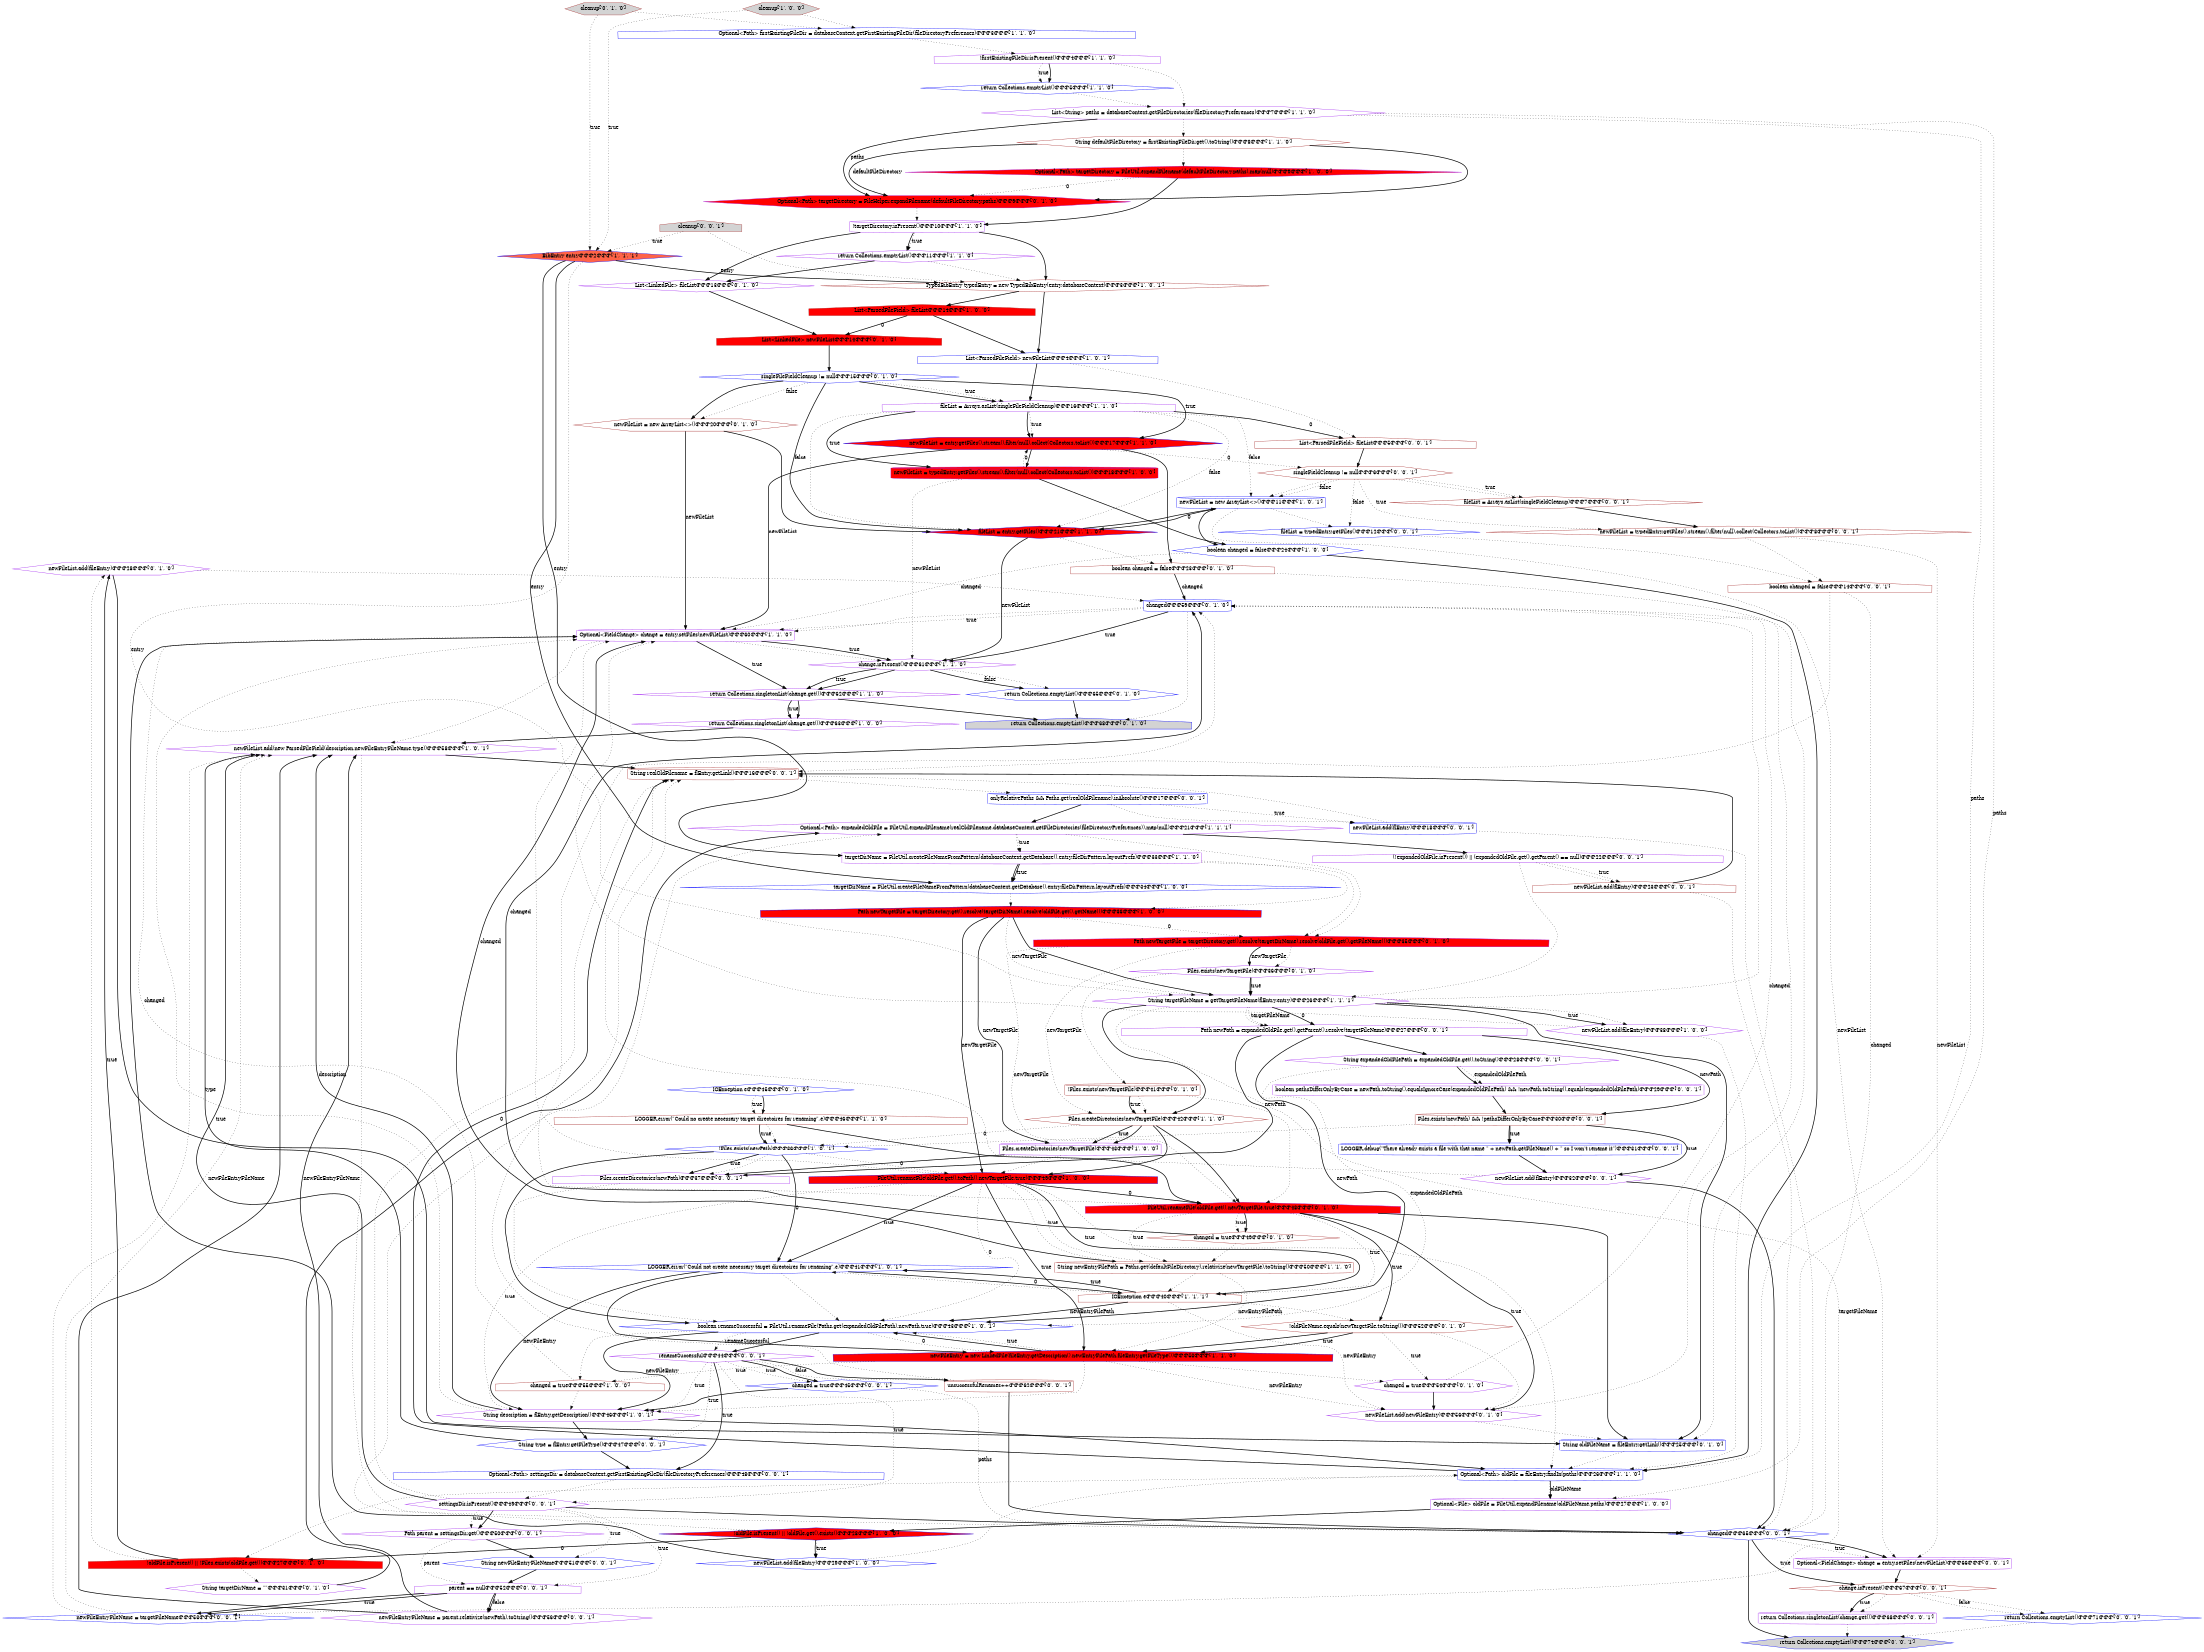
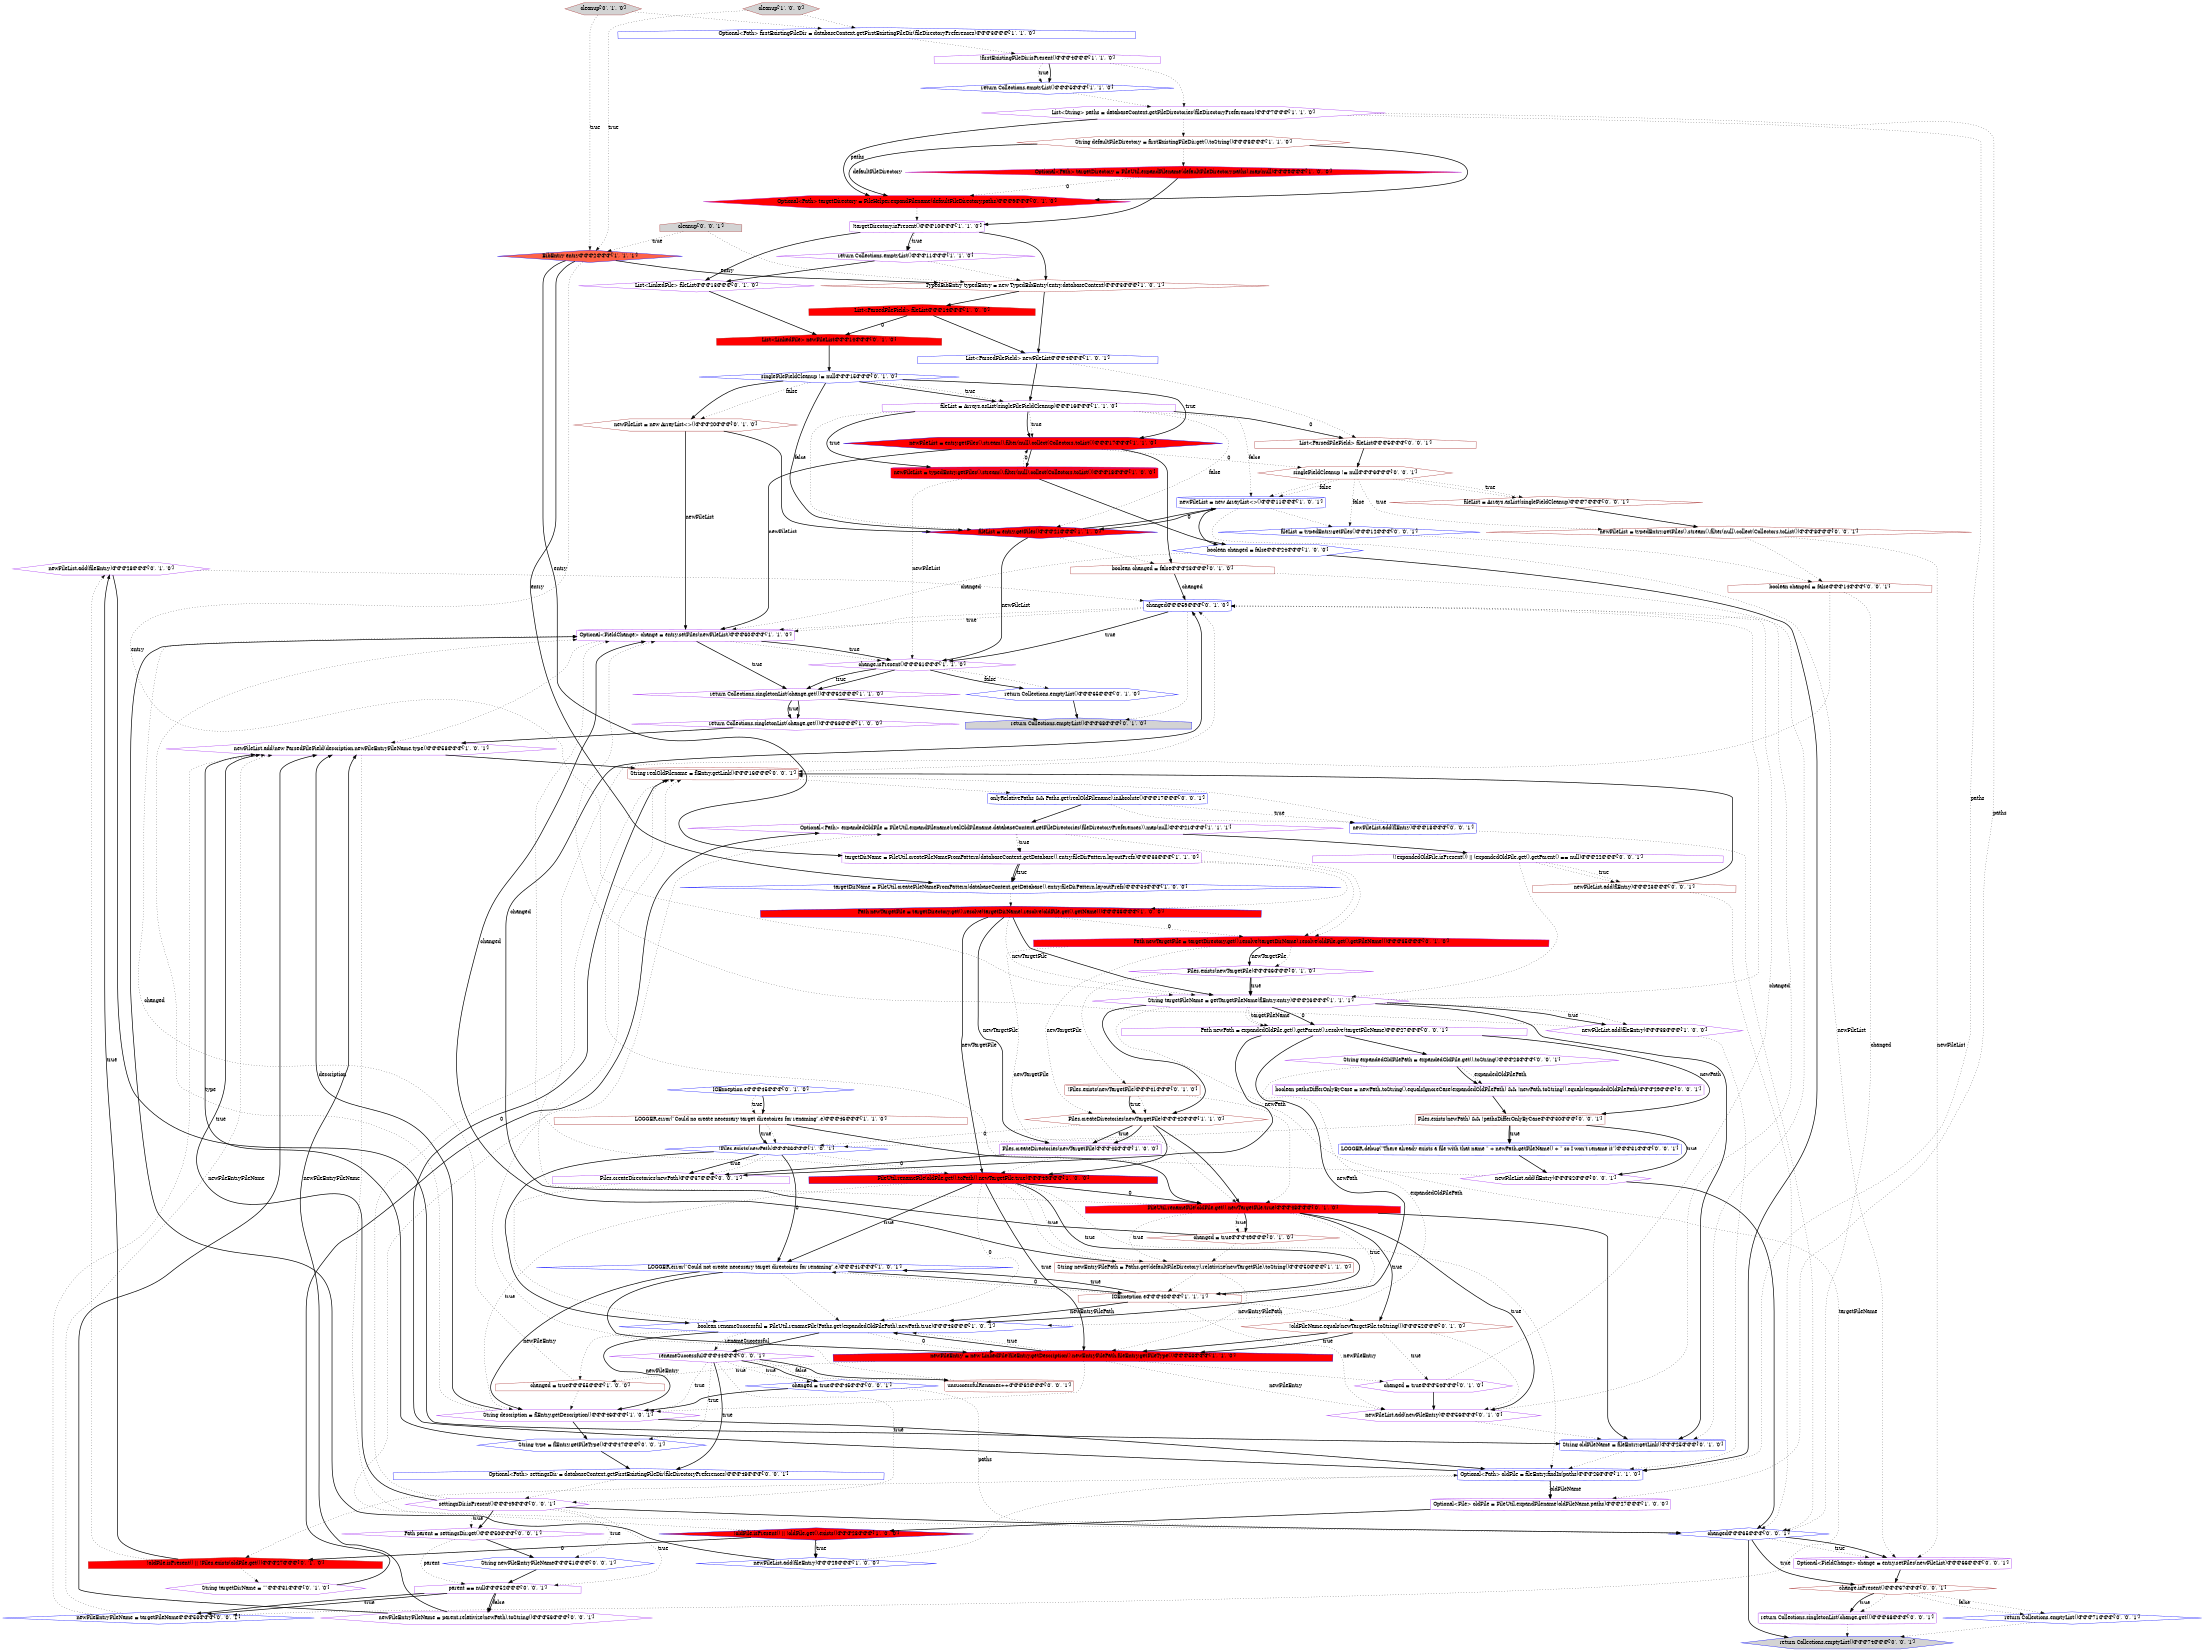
edge "unsuccessfulRenames++@@@62@@@['0', '0', '1']" -> "changed@@@65@@@['0', '0', '1']": removed
